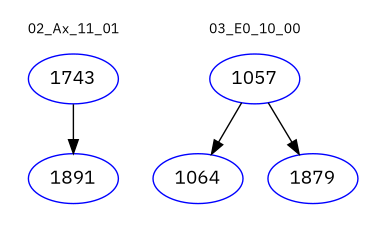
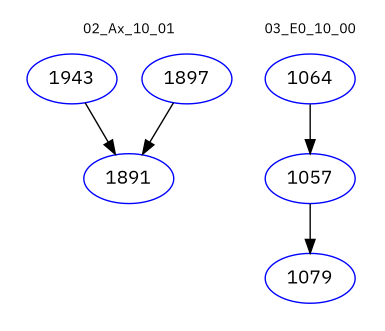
cluster "02_Ax_11_01": label "02_Ax_11_01" -> "02_Ax_10_01"
node "1743": label "1743" -> "1943"
node "1897": added
edge "1057" -> "1064": reversed
node "1879": label "1879" -> "1079"
